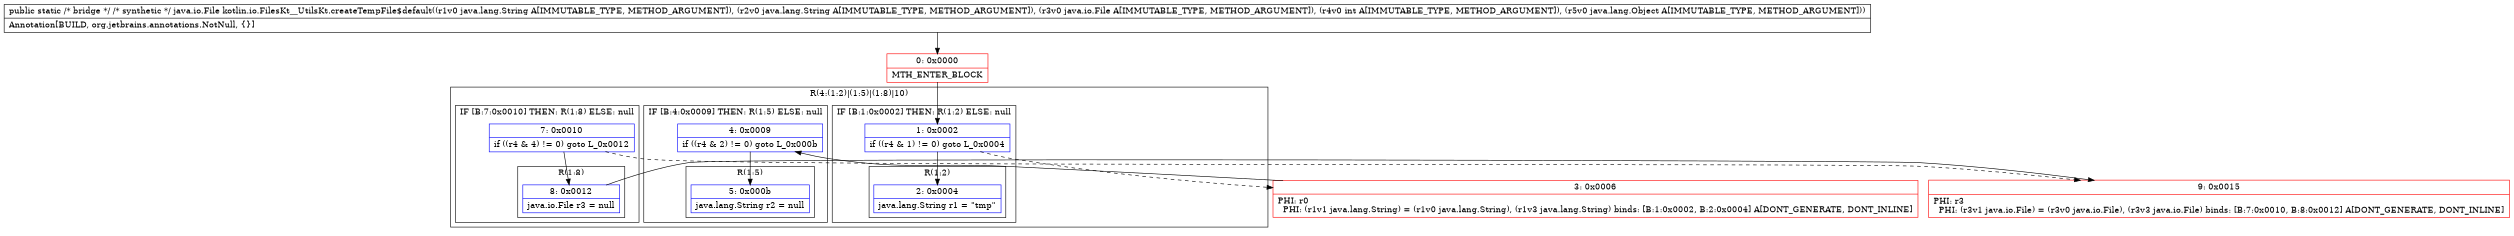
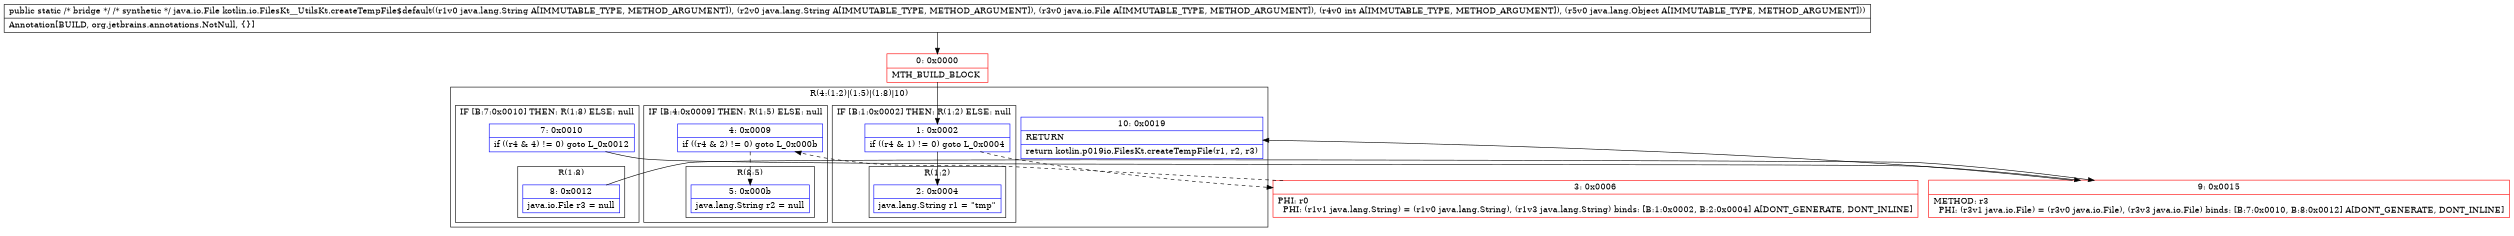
node "0: 0x0000": text "MTH_ENTER_BLOCK" -> "MTH_BUILD_BLOCK"
node "10: 0x0019": added
edge "7: 0x0010" -> "8: 0x0012": removed
edge "7: 0x0010" -> "9: 0x0015": style dashed -> solid
edge "3: 0x0006" -> "4: 0x0009": style solid -> dashed
edge "4: 0x0009" -> "5: 0x000b": style solid -> dashed
cluster "R(1:5)": label "R(1:5)" -> "R(8:5)"
node "9: 0x0015": text "PHI: r3" -> "METHOD: r3"
